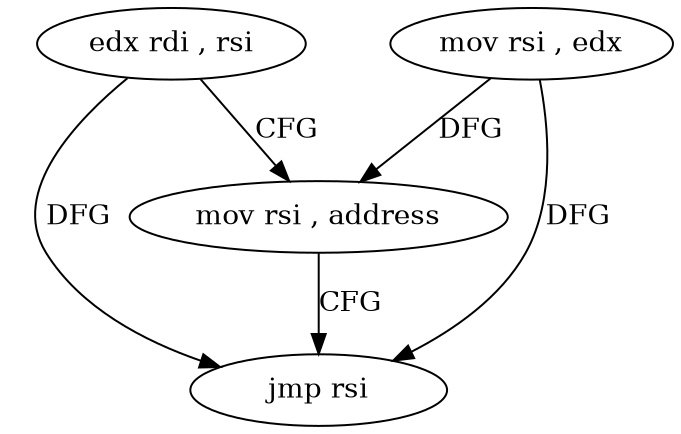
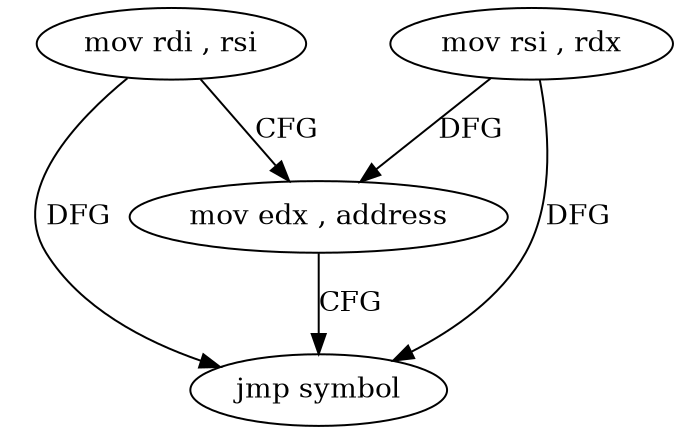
node "edx rdi , rsi": label "edx rdi , rsi" -> "mov rdi , rsi"
node "mov rsi , edx": label "mov rsi , edx" -> "mov rsi , rdx"
node "mov rsi , address": label "mov rsi , address" -> "mov edx , address"
node "jmp rsi": label "jmp rsi" -> "jmp symbol"
